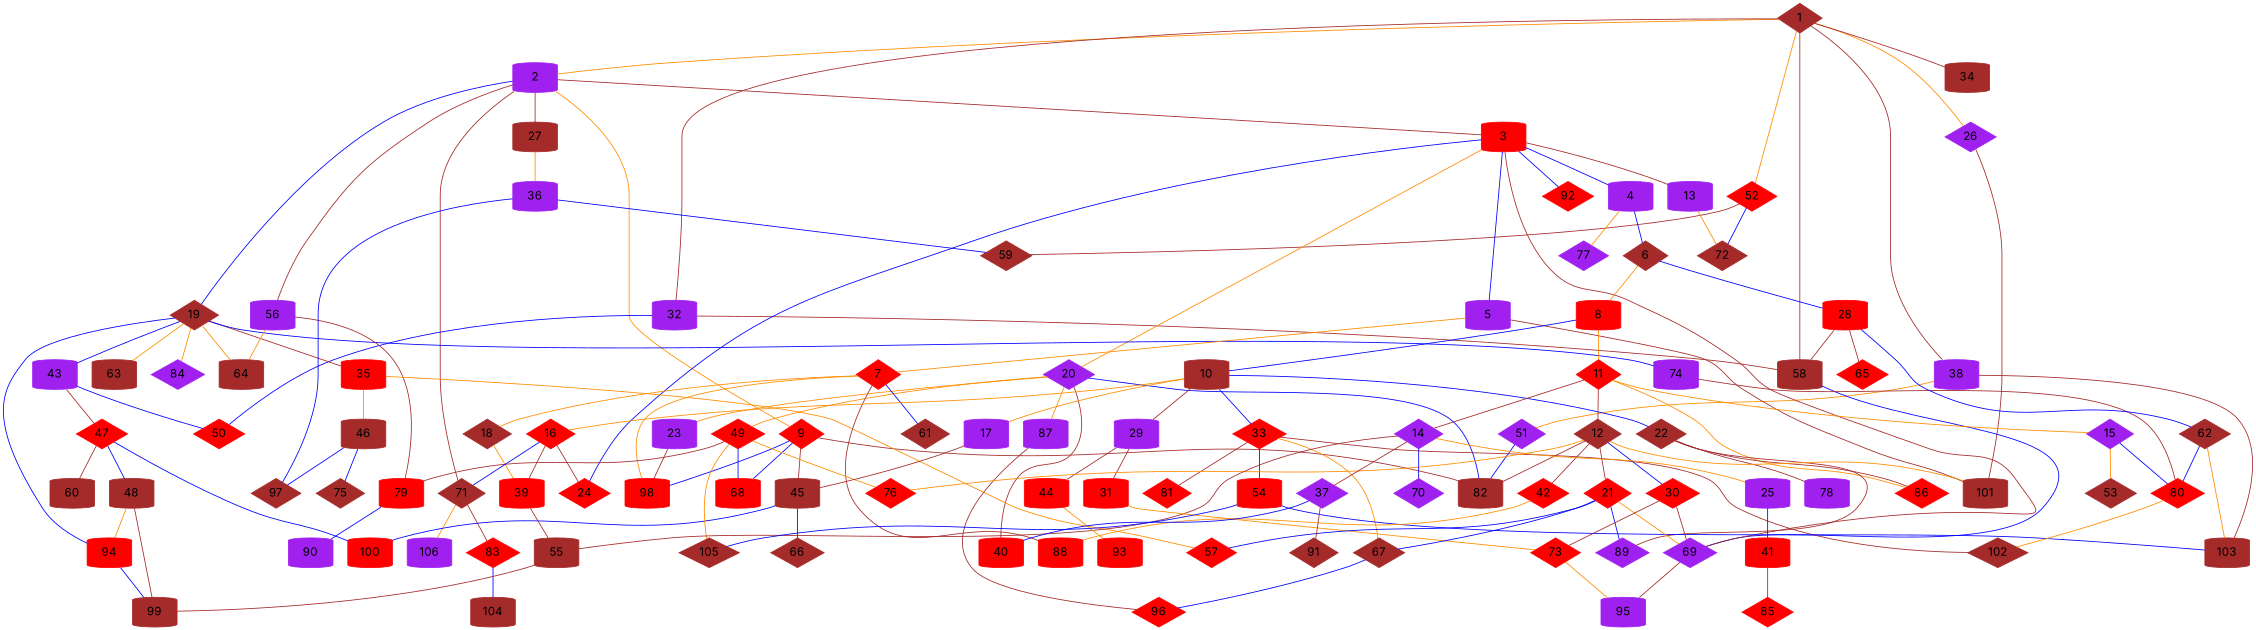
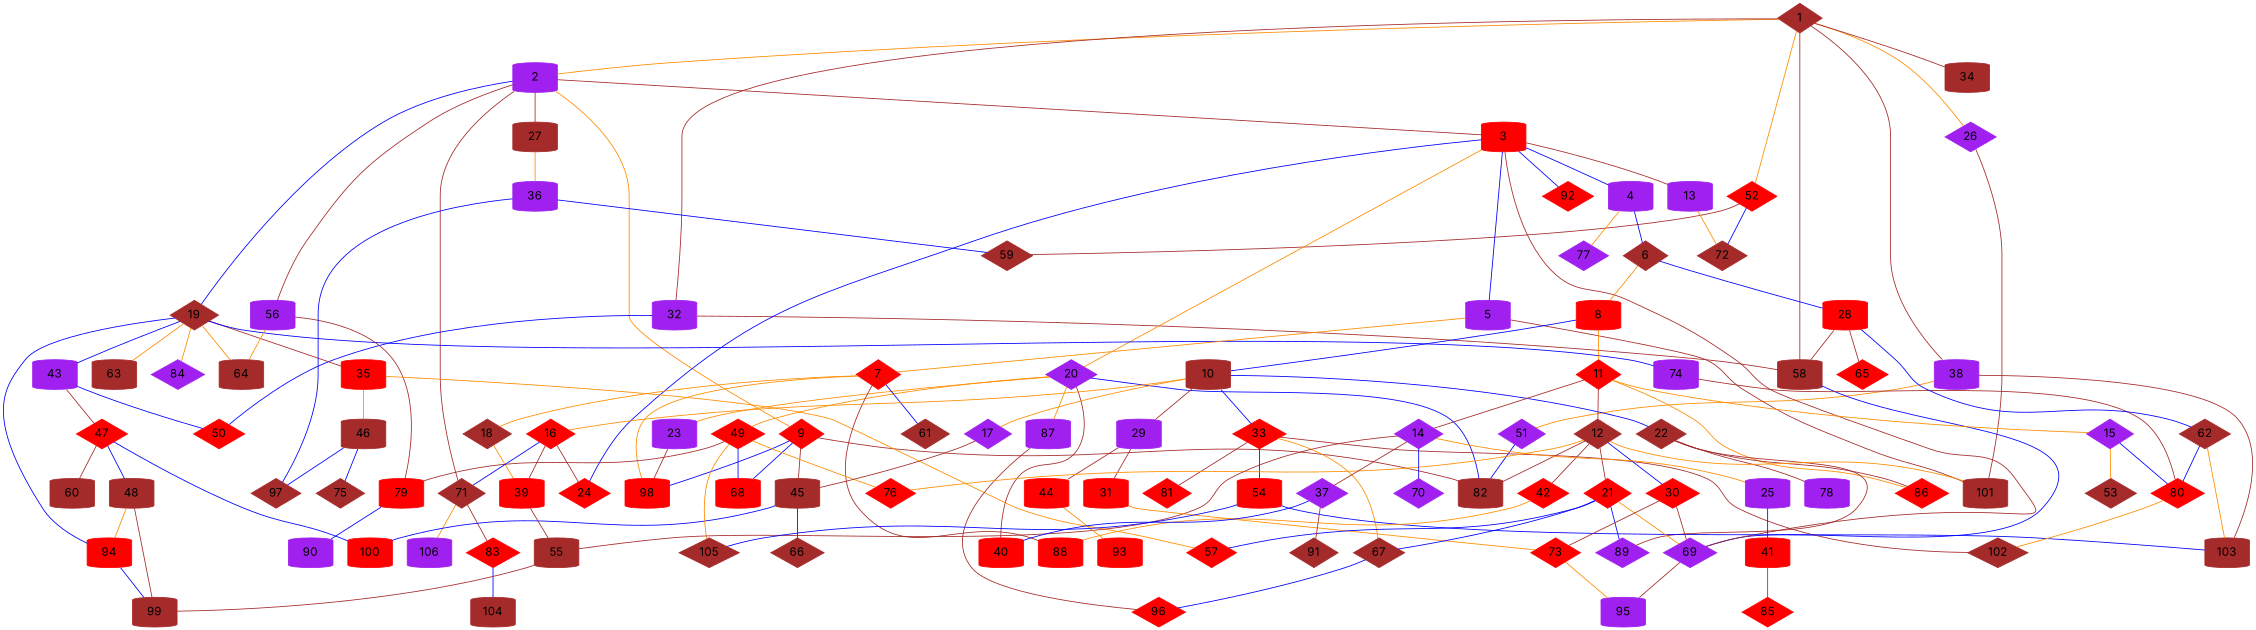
node "17": shape cylinder -> diamond
